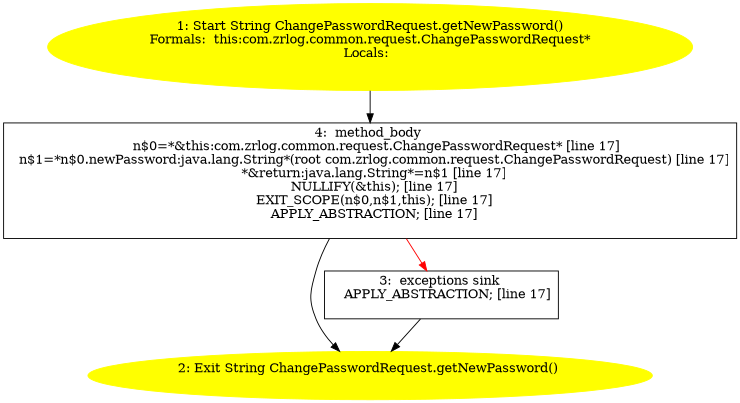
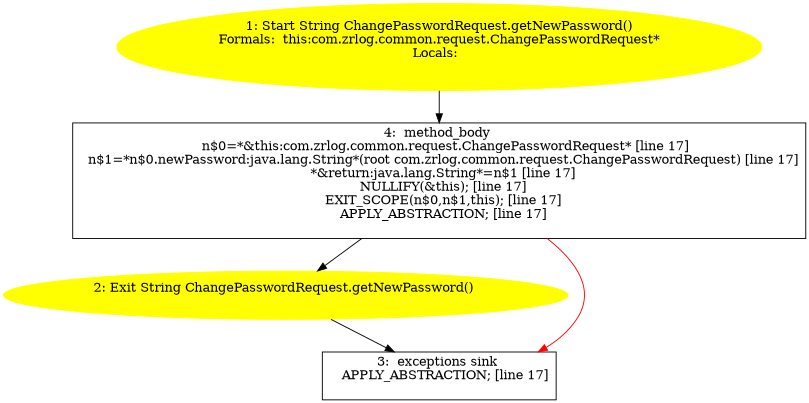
edge "3:  exceptions sink APPLY_ABSTRACTION; [line 17]" -> "2: Exit String ChangePasswordRequest.getNewPassword()": reversed
